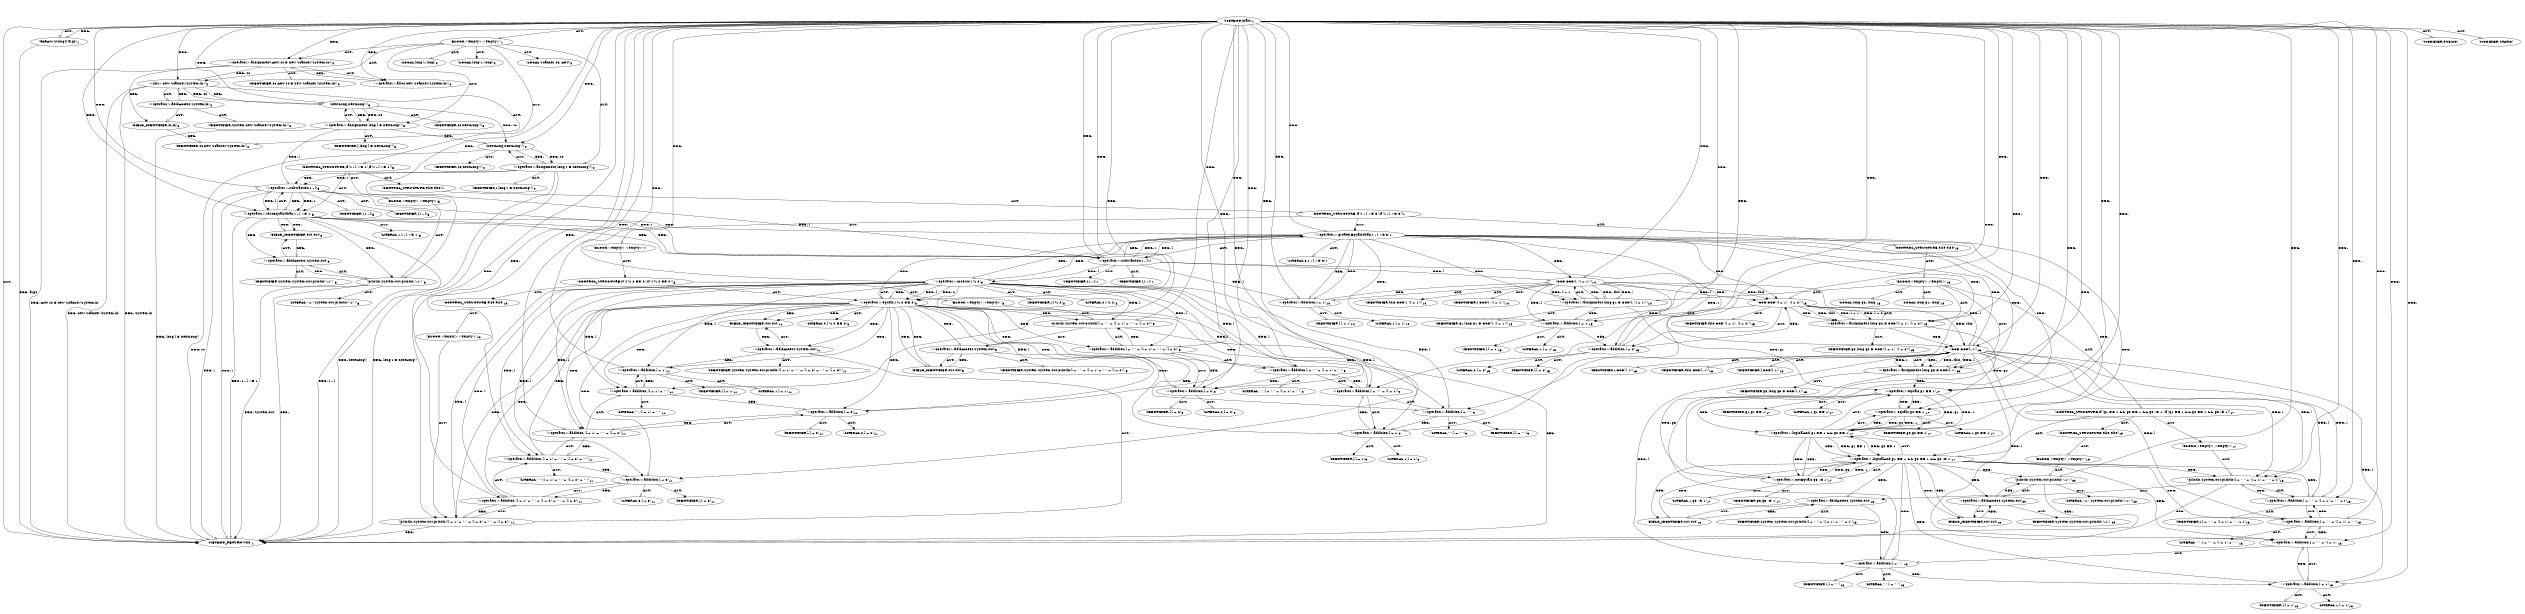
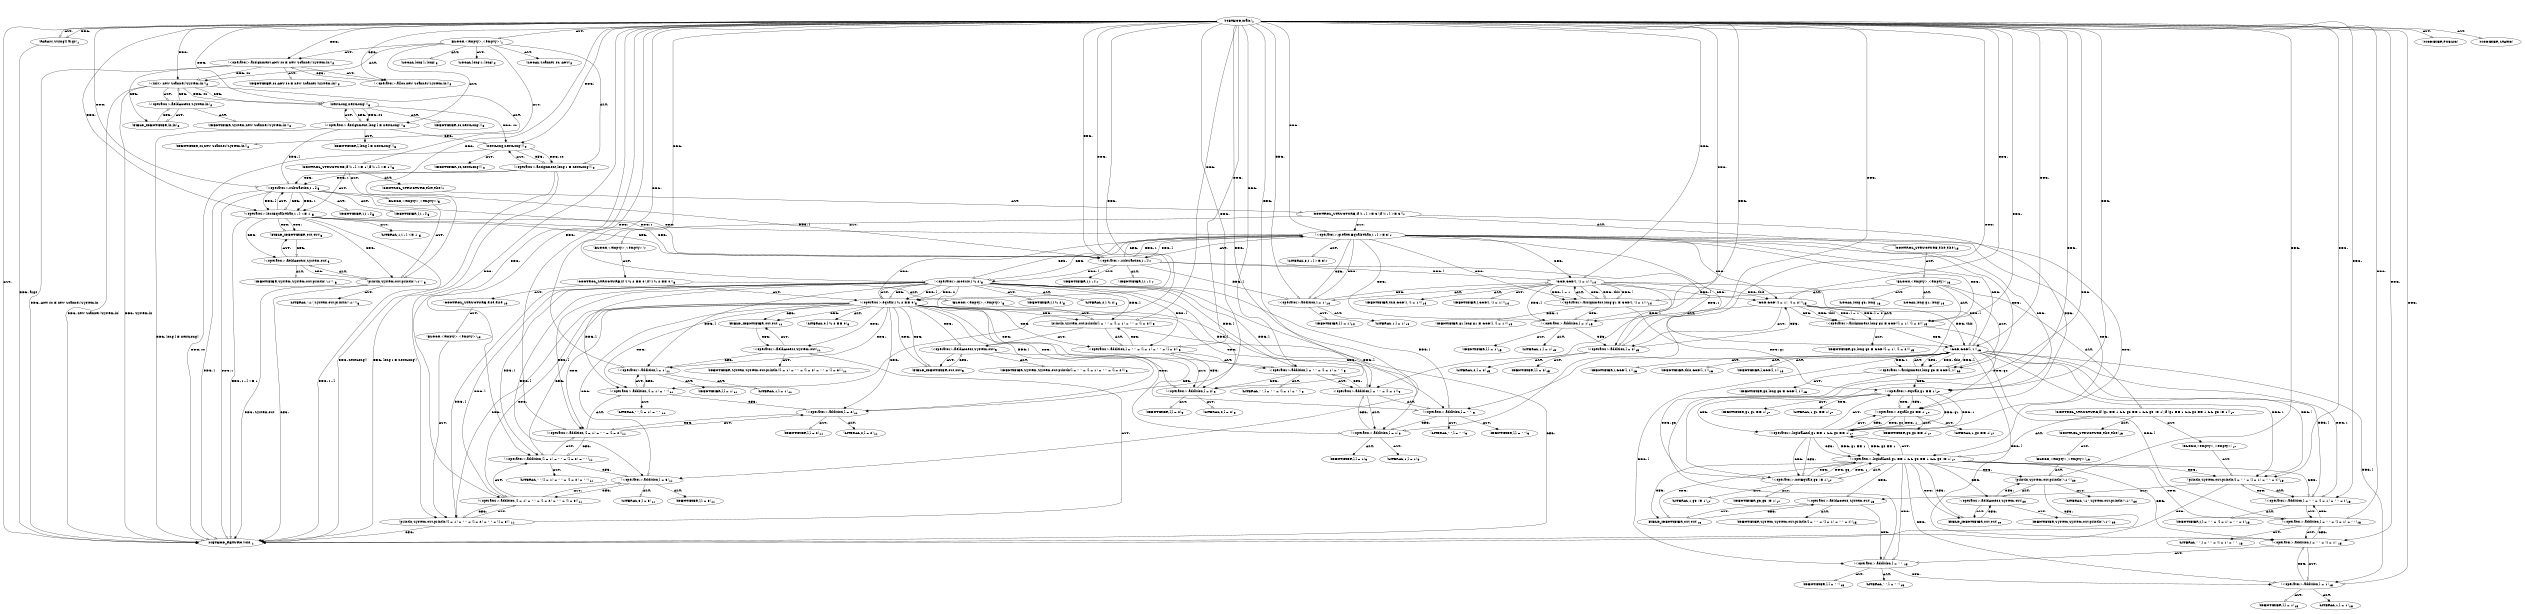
edge "(METHOD,main)" -> "(<operator>.equals,g2 == 1)": now "(CONTROL_STRUCTURE,if (r - l >= 3),if (r - l >= 3))" -> "(<operator>.equals,g2 == 1)"
edge "(FIELD_IDENTIFIER,in,in)" -> "(IDENTIFIER,sc,new Scanner(System.in))": now "(FIELD_IDENTIFIER,in,in)" -> "(<operator>.fieldAccess,System.in)"
node "(IDENTIFIER,r,long r = nextLong())": removed
edge "(<operator>.assignment,long g1 = GCD(l, (l + 1)))" -> "(IDENTIFIER,g1,long g1 = GCD(l, (l + 1)))": label "AST: " -> "DDG: r"
node "(IDENTIFIER,this,GCD((l + 1), (l + 2)))": removed
edge "(<operator>.equals,g1 == 1)" -> "(LITERAL,1,g1 == 1)": label "AST: " -> "CDG: "
